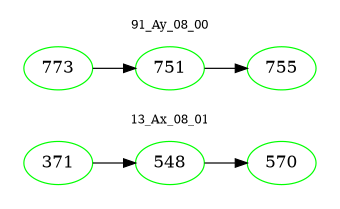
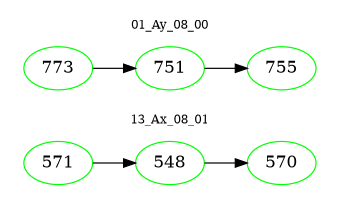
cluster "91_Ay_08_00": label "91_Ay_08_00" -> "01_Ay_08_00"
node "371": label "371" -> "571"
